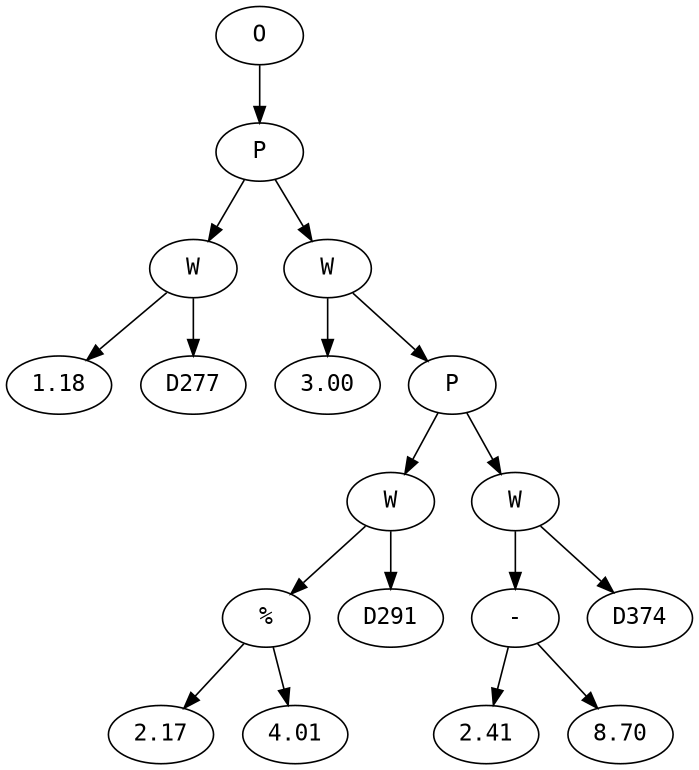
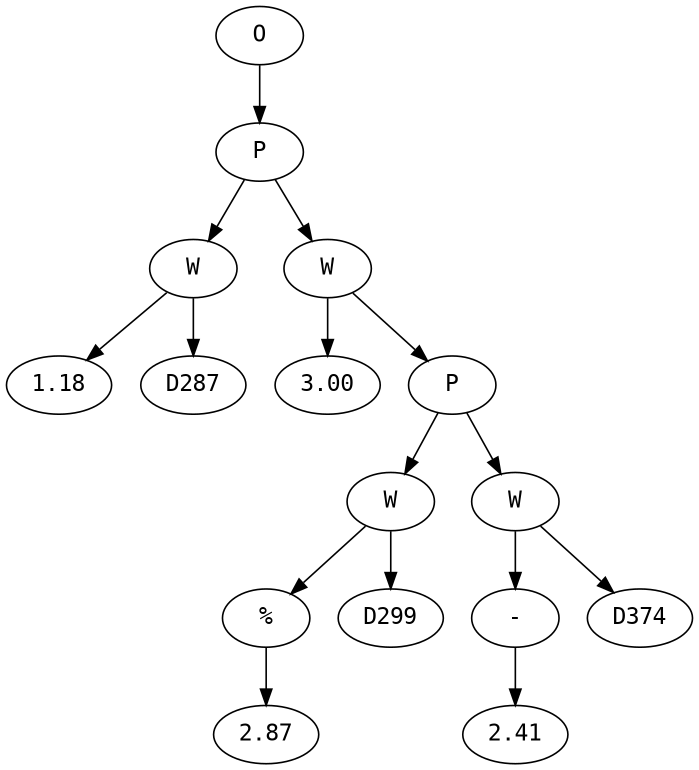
node "D277": label "D277" -> "D287"
node "D291": label "D291" -> "D299"
node "2.17": label "2.17" -> "2.87"
node "4.01": removed
node "8.70": removed
